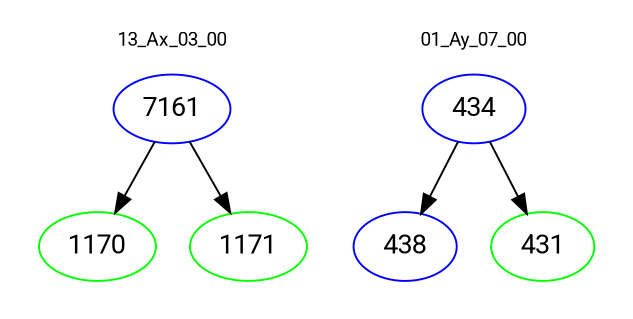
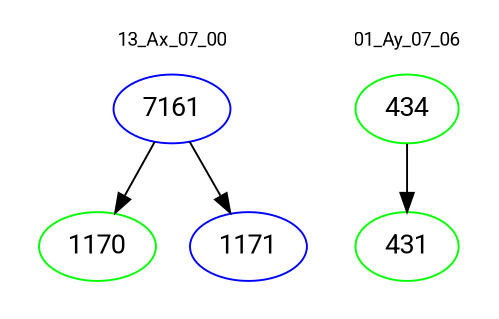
cluster "13_Ax_03_00": label "13_Ax_03_00" -> "13_Ax_07_00"
cluster "01_Ay_07_00": label "01_Ay_07_00" -> "01_Ay_07_06"
node "434": color blue -> green
node "1171": color green -> blue
node "438": removed
